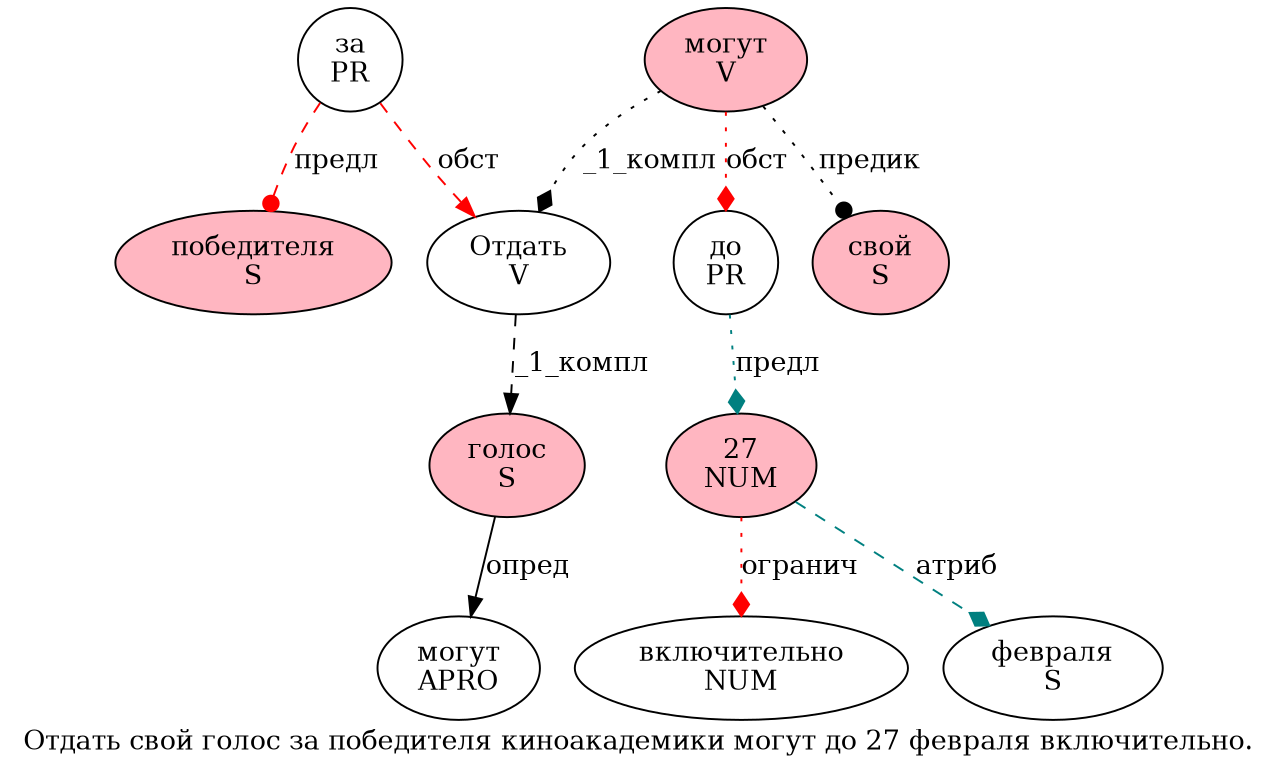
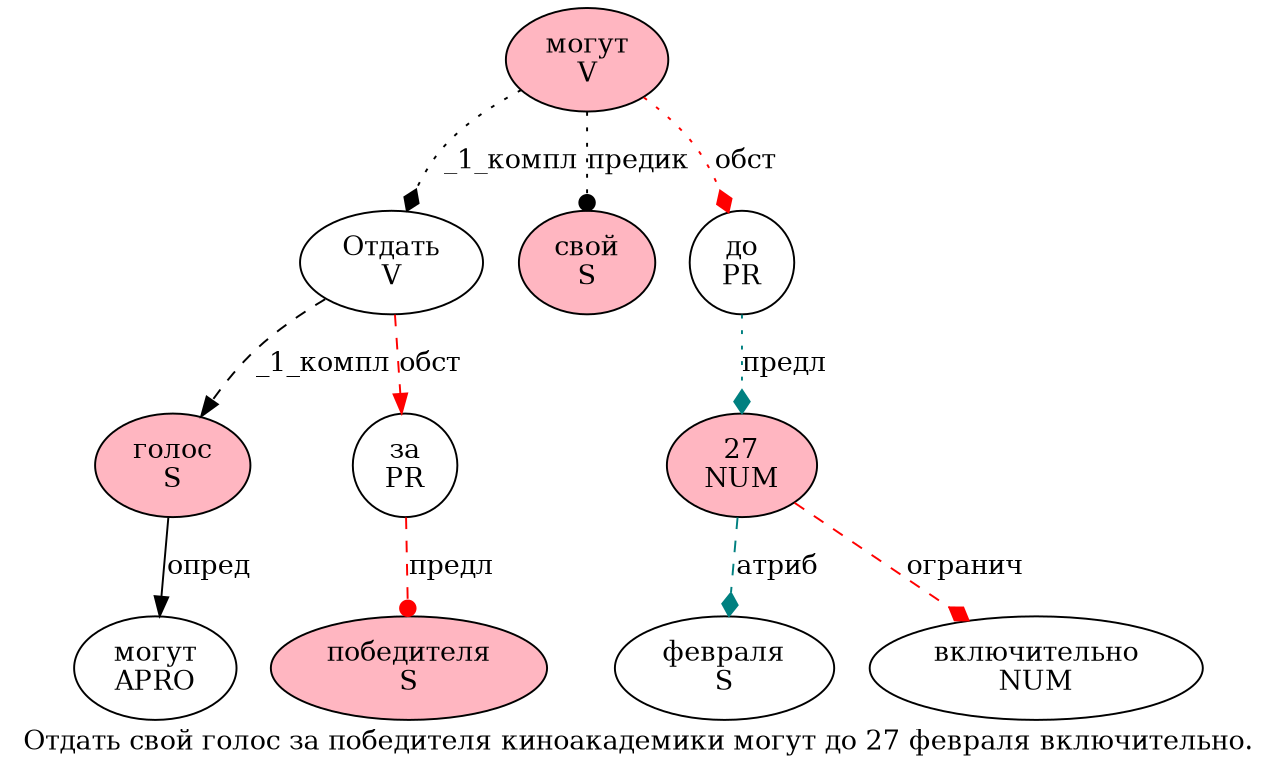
edge "за PR" -> "Отдать V": reversed
edge "27 NUM" -> "включительно NUM": style dotted -> dashed
